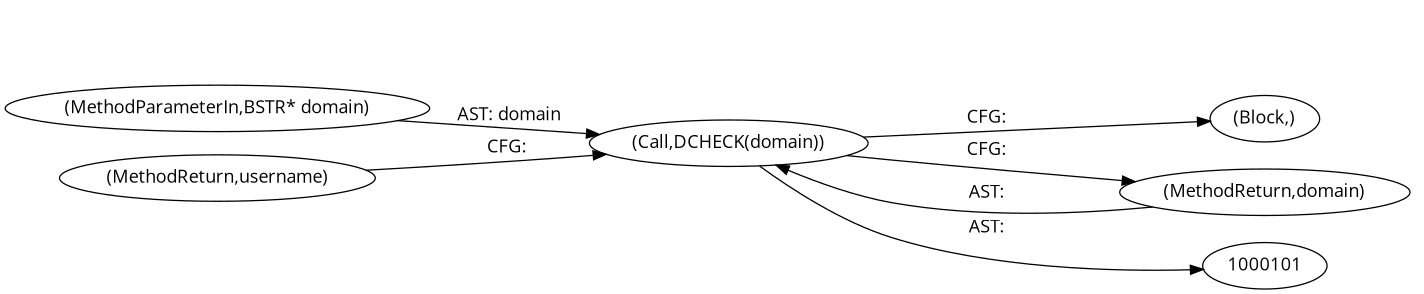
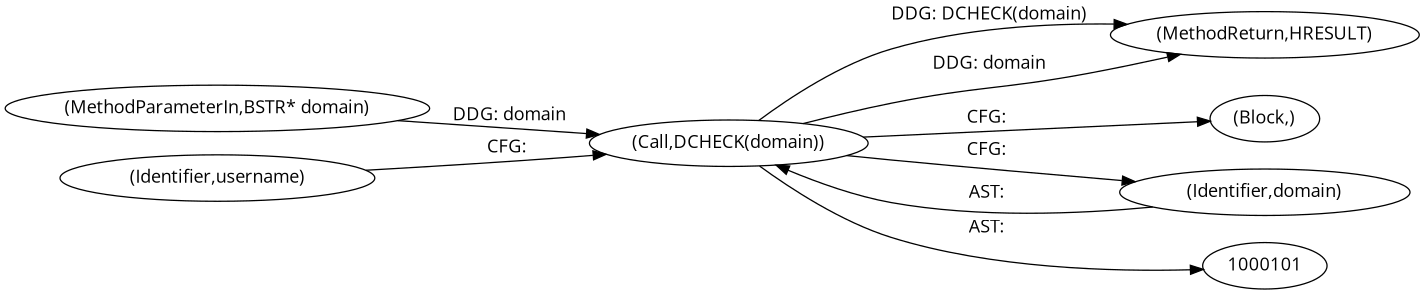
node "(MethodReturn,HRESULT)": added
edge "(MethodParameterIn,BSTR* domain)" -> "(Call,DCHECK(domain))": label "AST: domain" -> "DDG: domain"
node "(MethodReturn,username)": label "(MethodReturn,username)" -> "(Identifier,username)"
node "(MethodReturn,domain)": label "(MethodReturn,domain)" -> "(Identifier,domain)"
